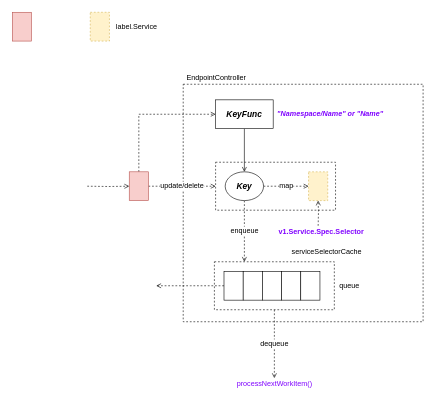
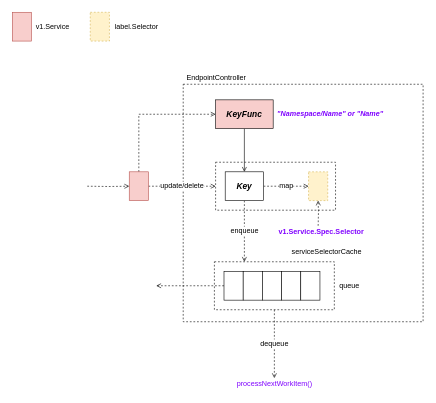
node "v1.Service": added
node "label.Service": label "label.Service" -> "label.Selector"
node "KeyFunc": fillcolor #ffffff -> #f8cecc
node "Key": shape ellipse -> rectangle
